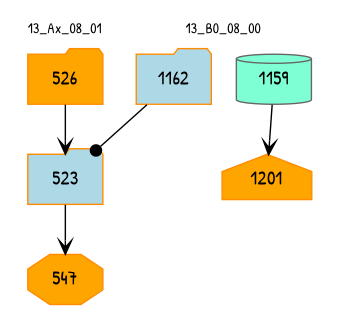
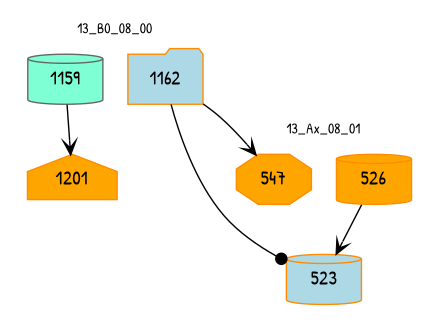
node "526": shape folder -> cylinder
node "523": shape folder -> cylinder
edge "523" -> "547": now "1162" -> "547"
